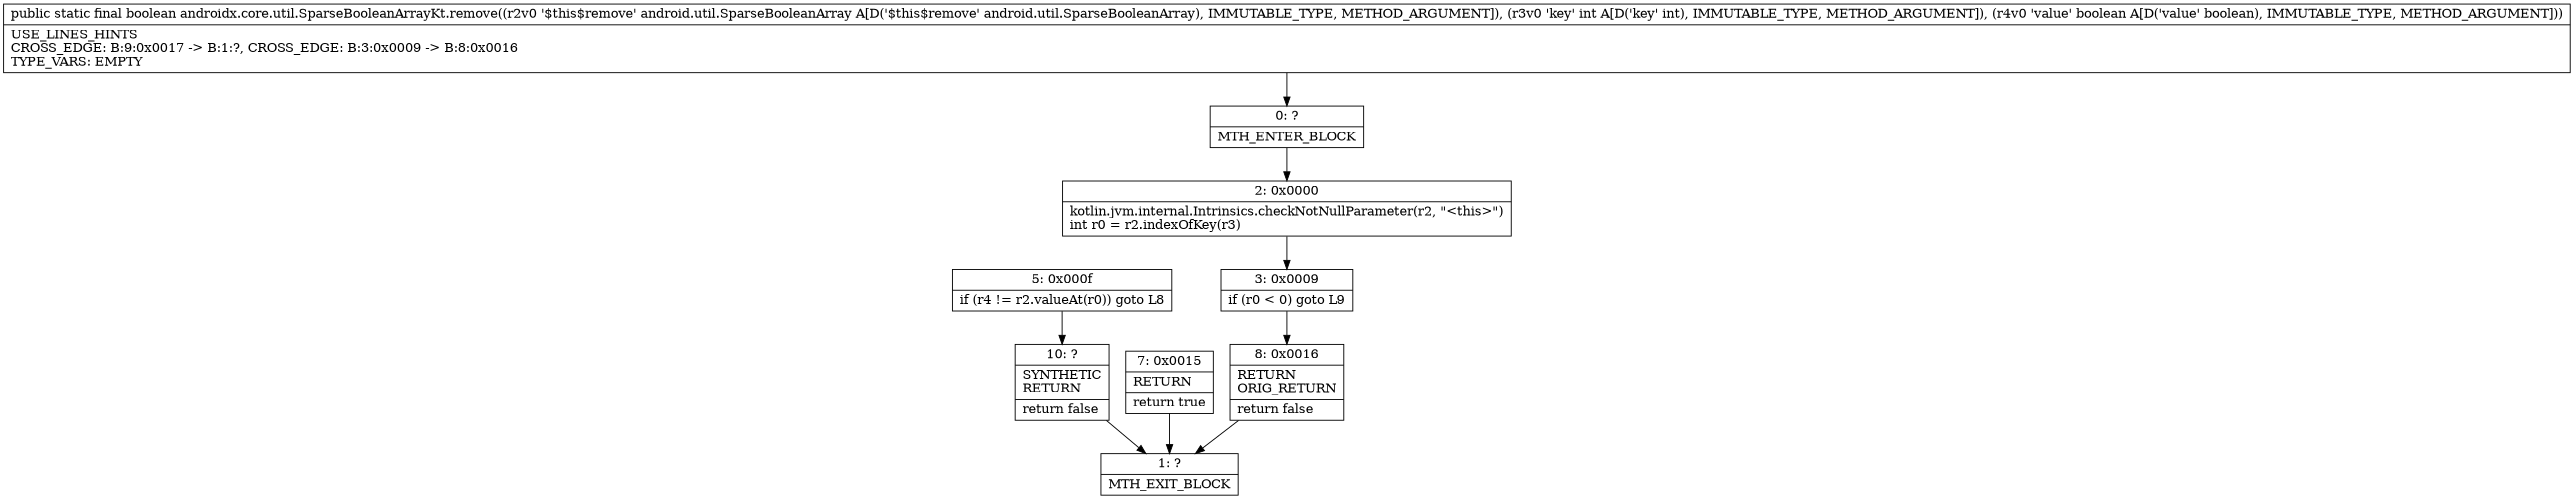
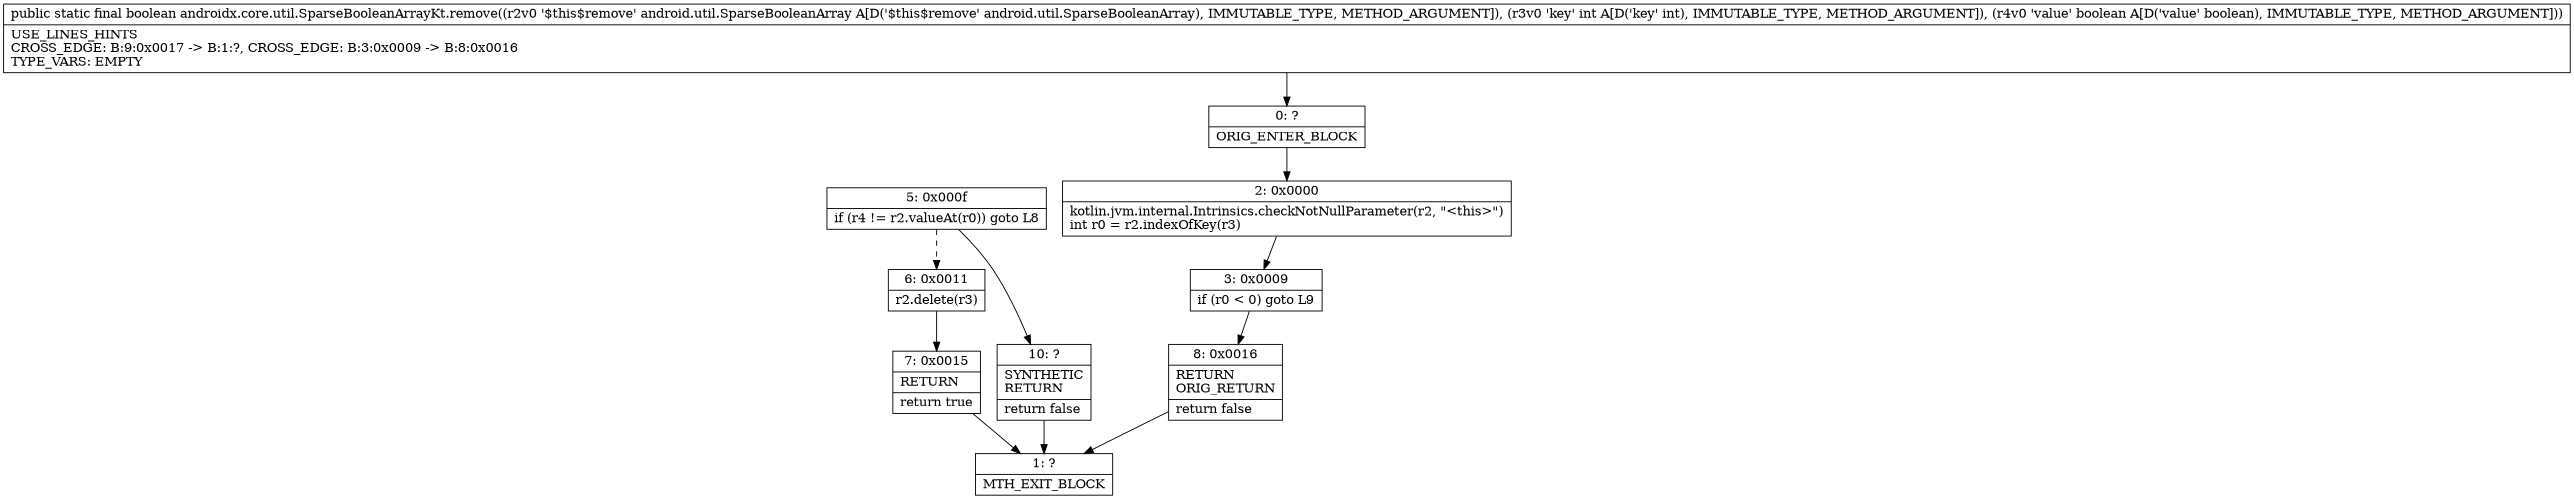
node "0: ?": text "MTH_ENTER_BLOCK" -> "ORIG_ENTER_BLOCK"
node "6: 0x0011": added
